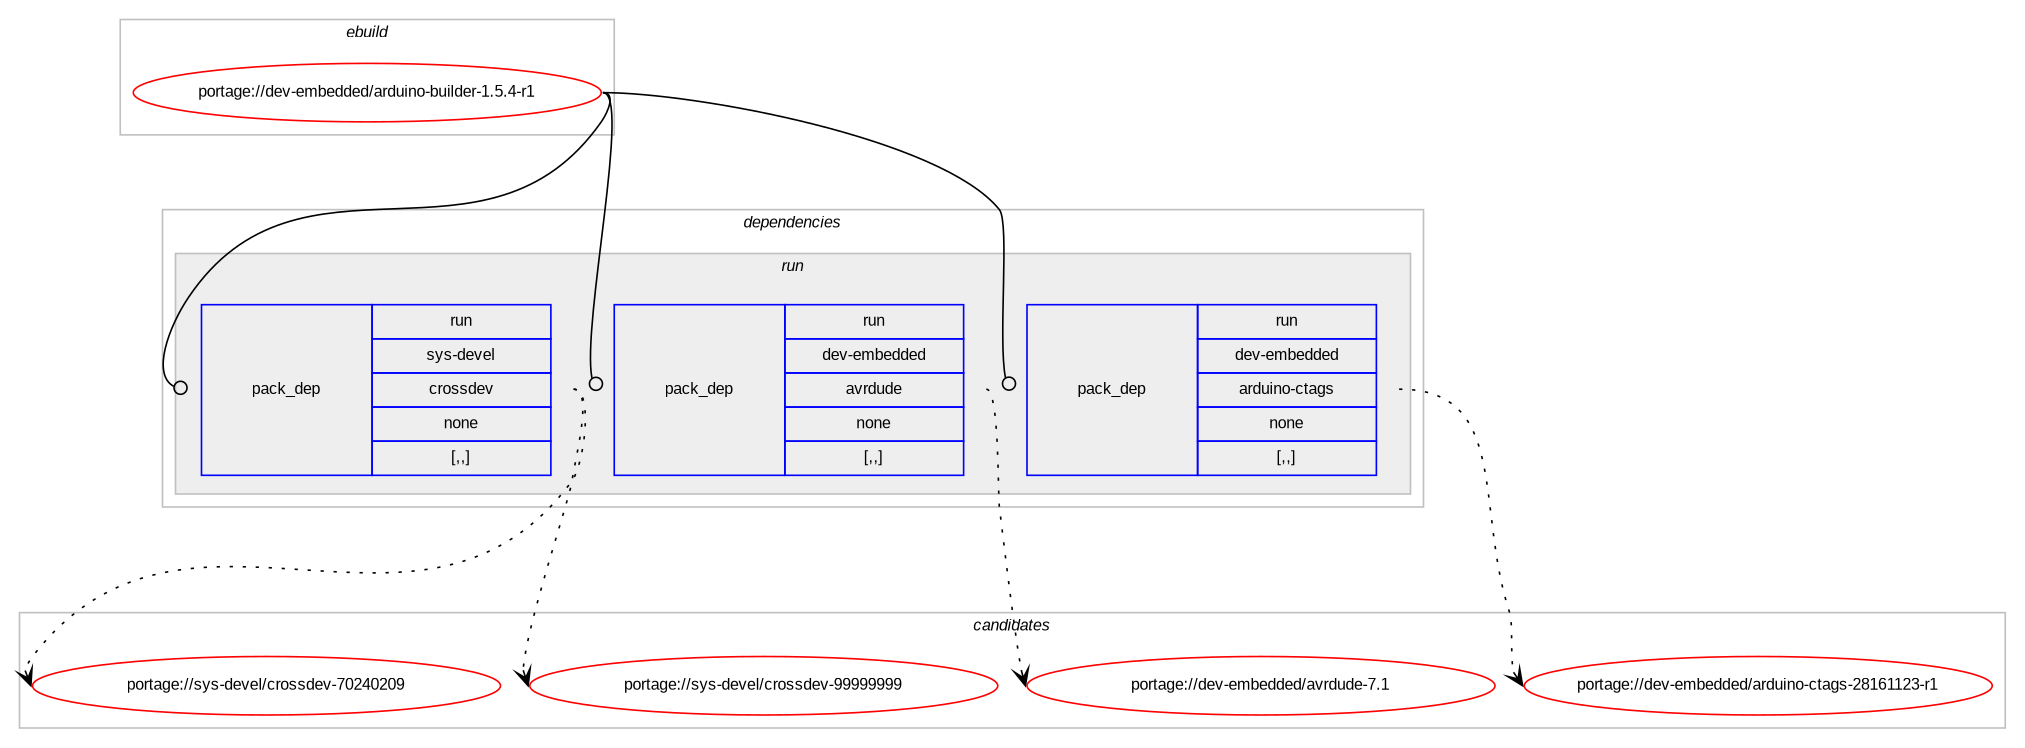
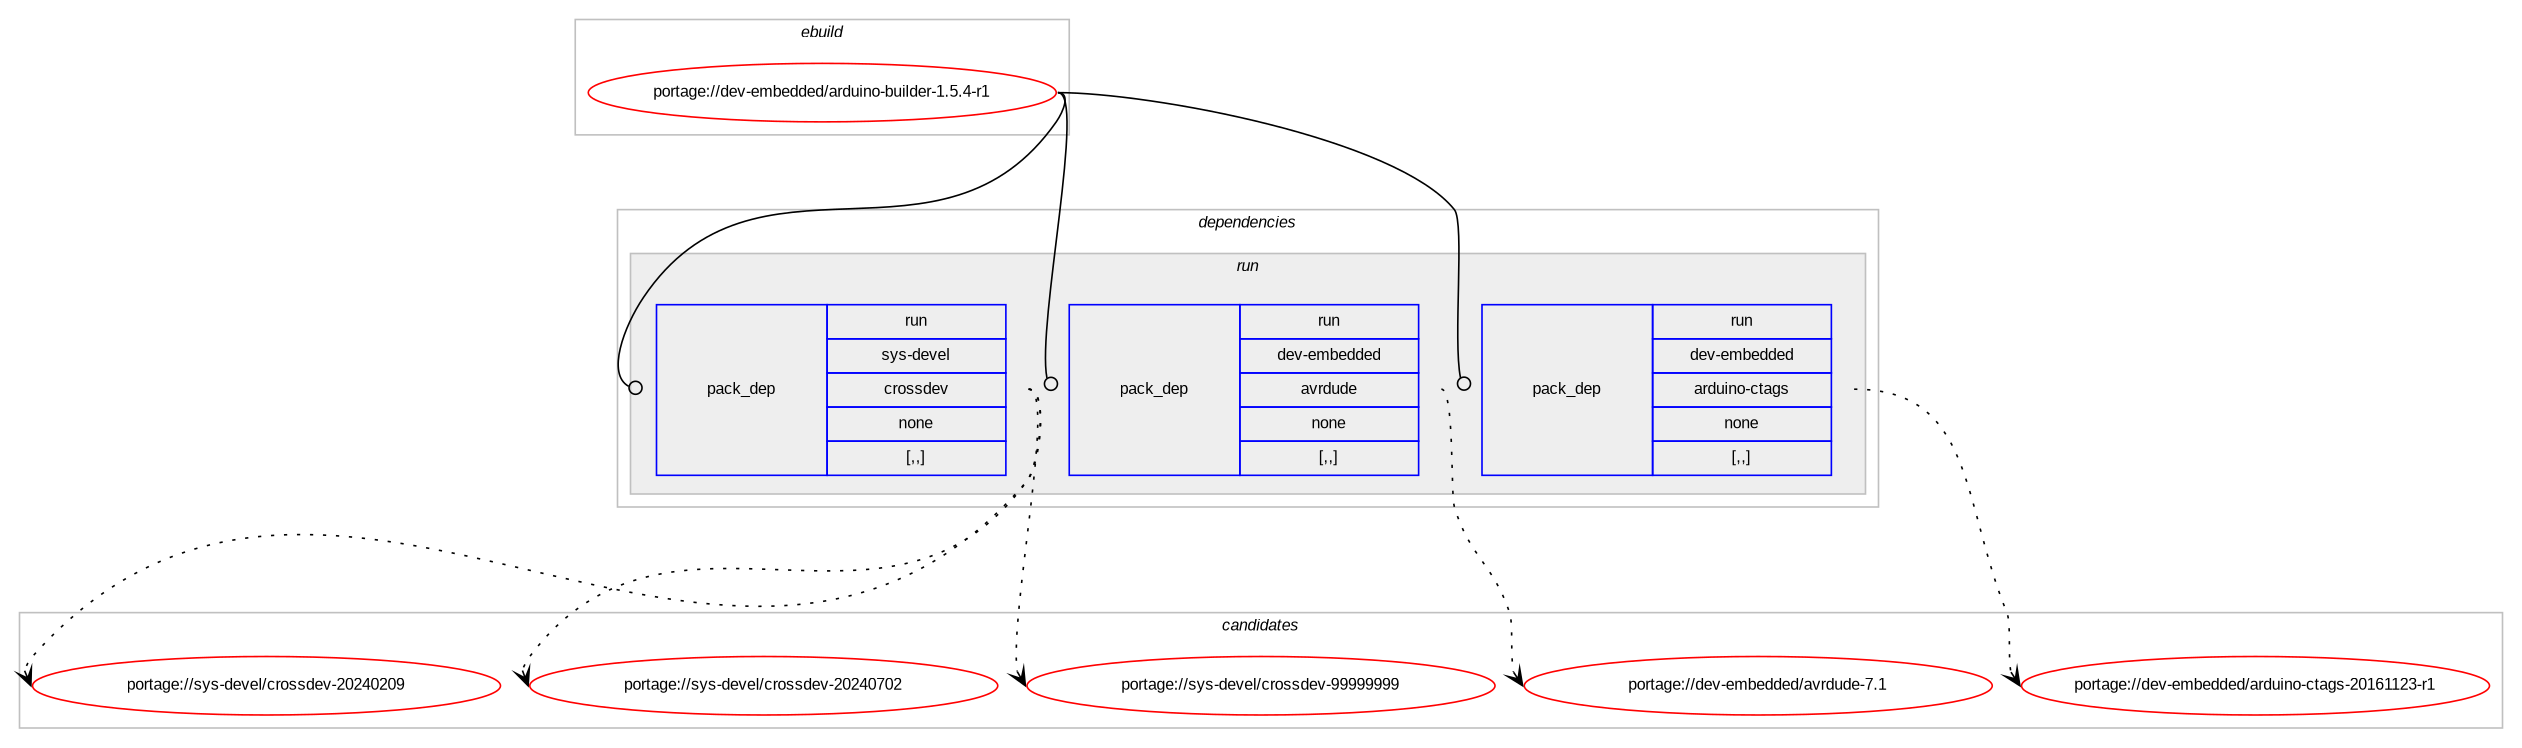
node "portage://sys-devel/crossdev-70240209": label "portage://sys-devel/crossdev-70240209" -> "portage://sys-devel/crossdev-20240209"
node "portage://sys-devel/crossdev-20240702": added
node "portage://dev-embedded/arduino-ctags-28161123-r1": label "portage://dev-embedded/arduino-ctags-28161123-r1" -> "portage://dev-embedded/arduino-ctags-20161123-r1"
